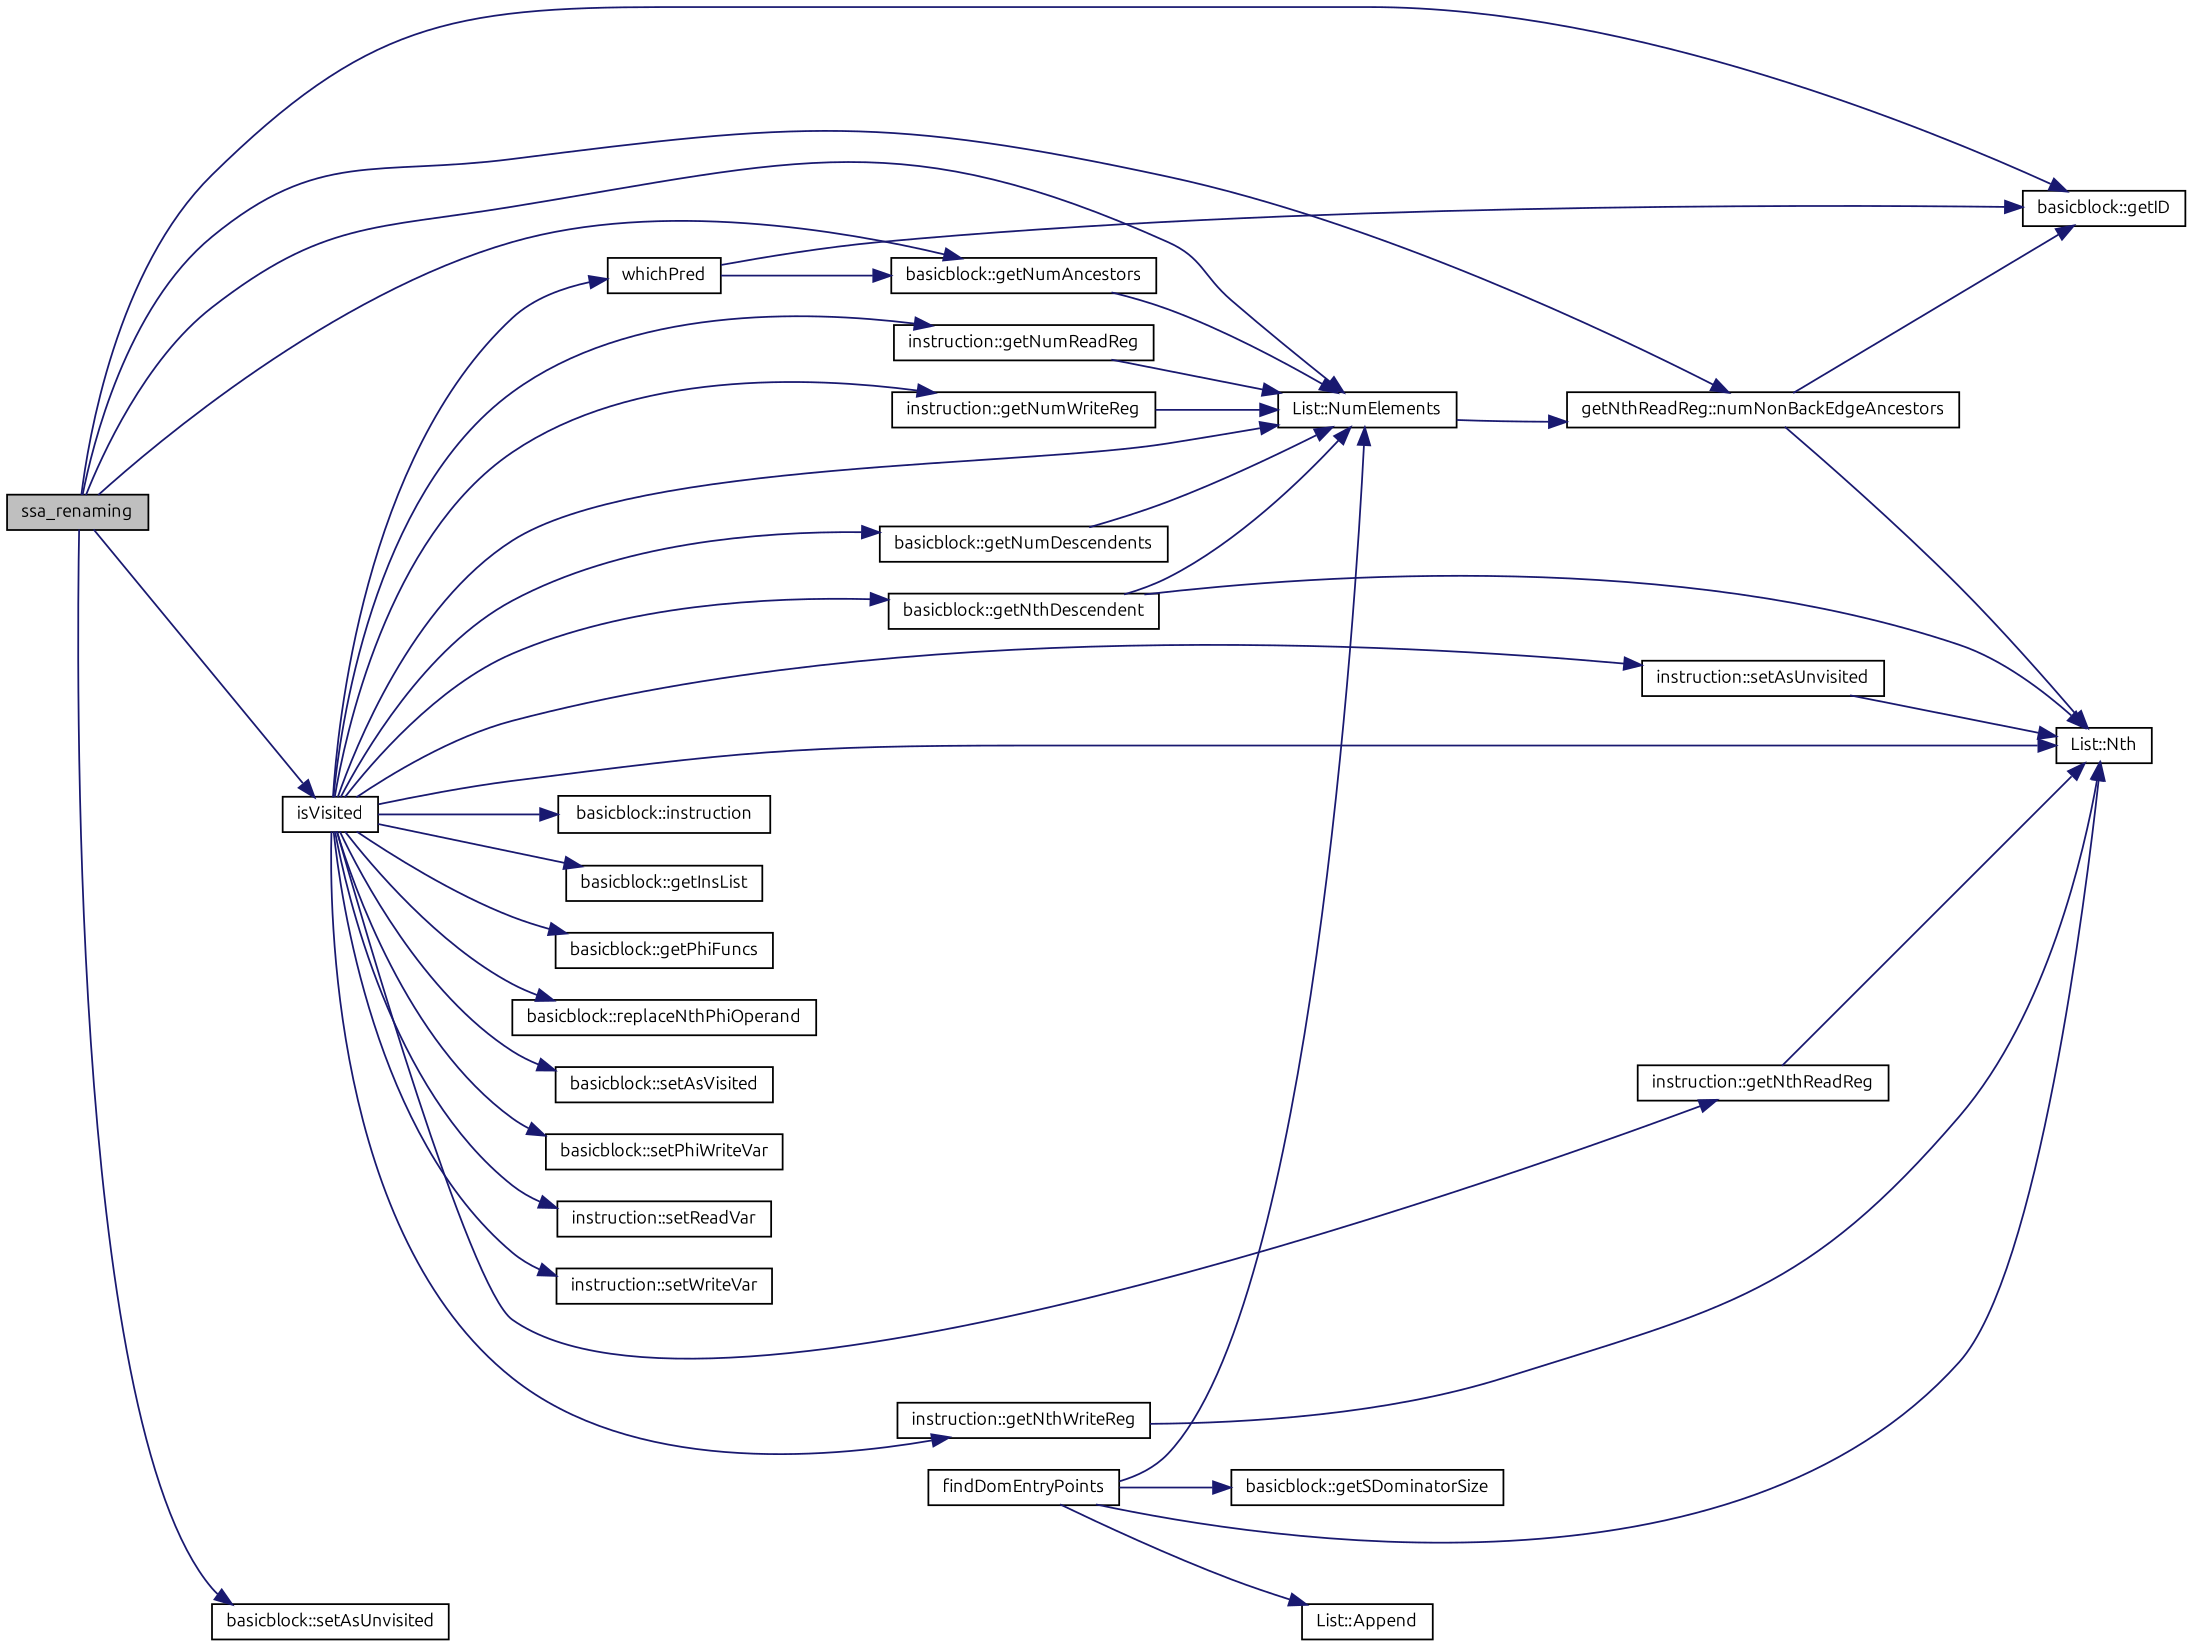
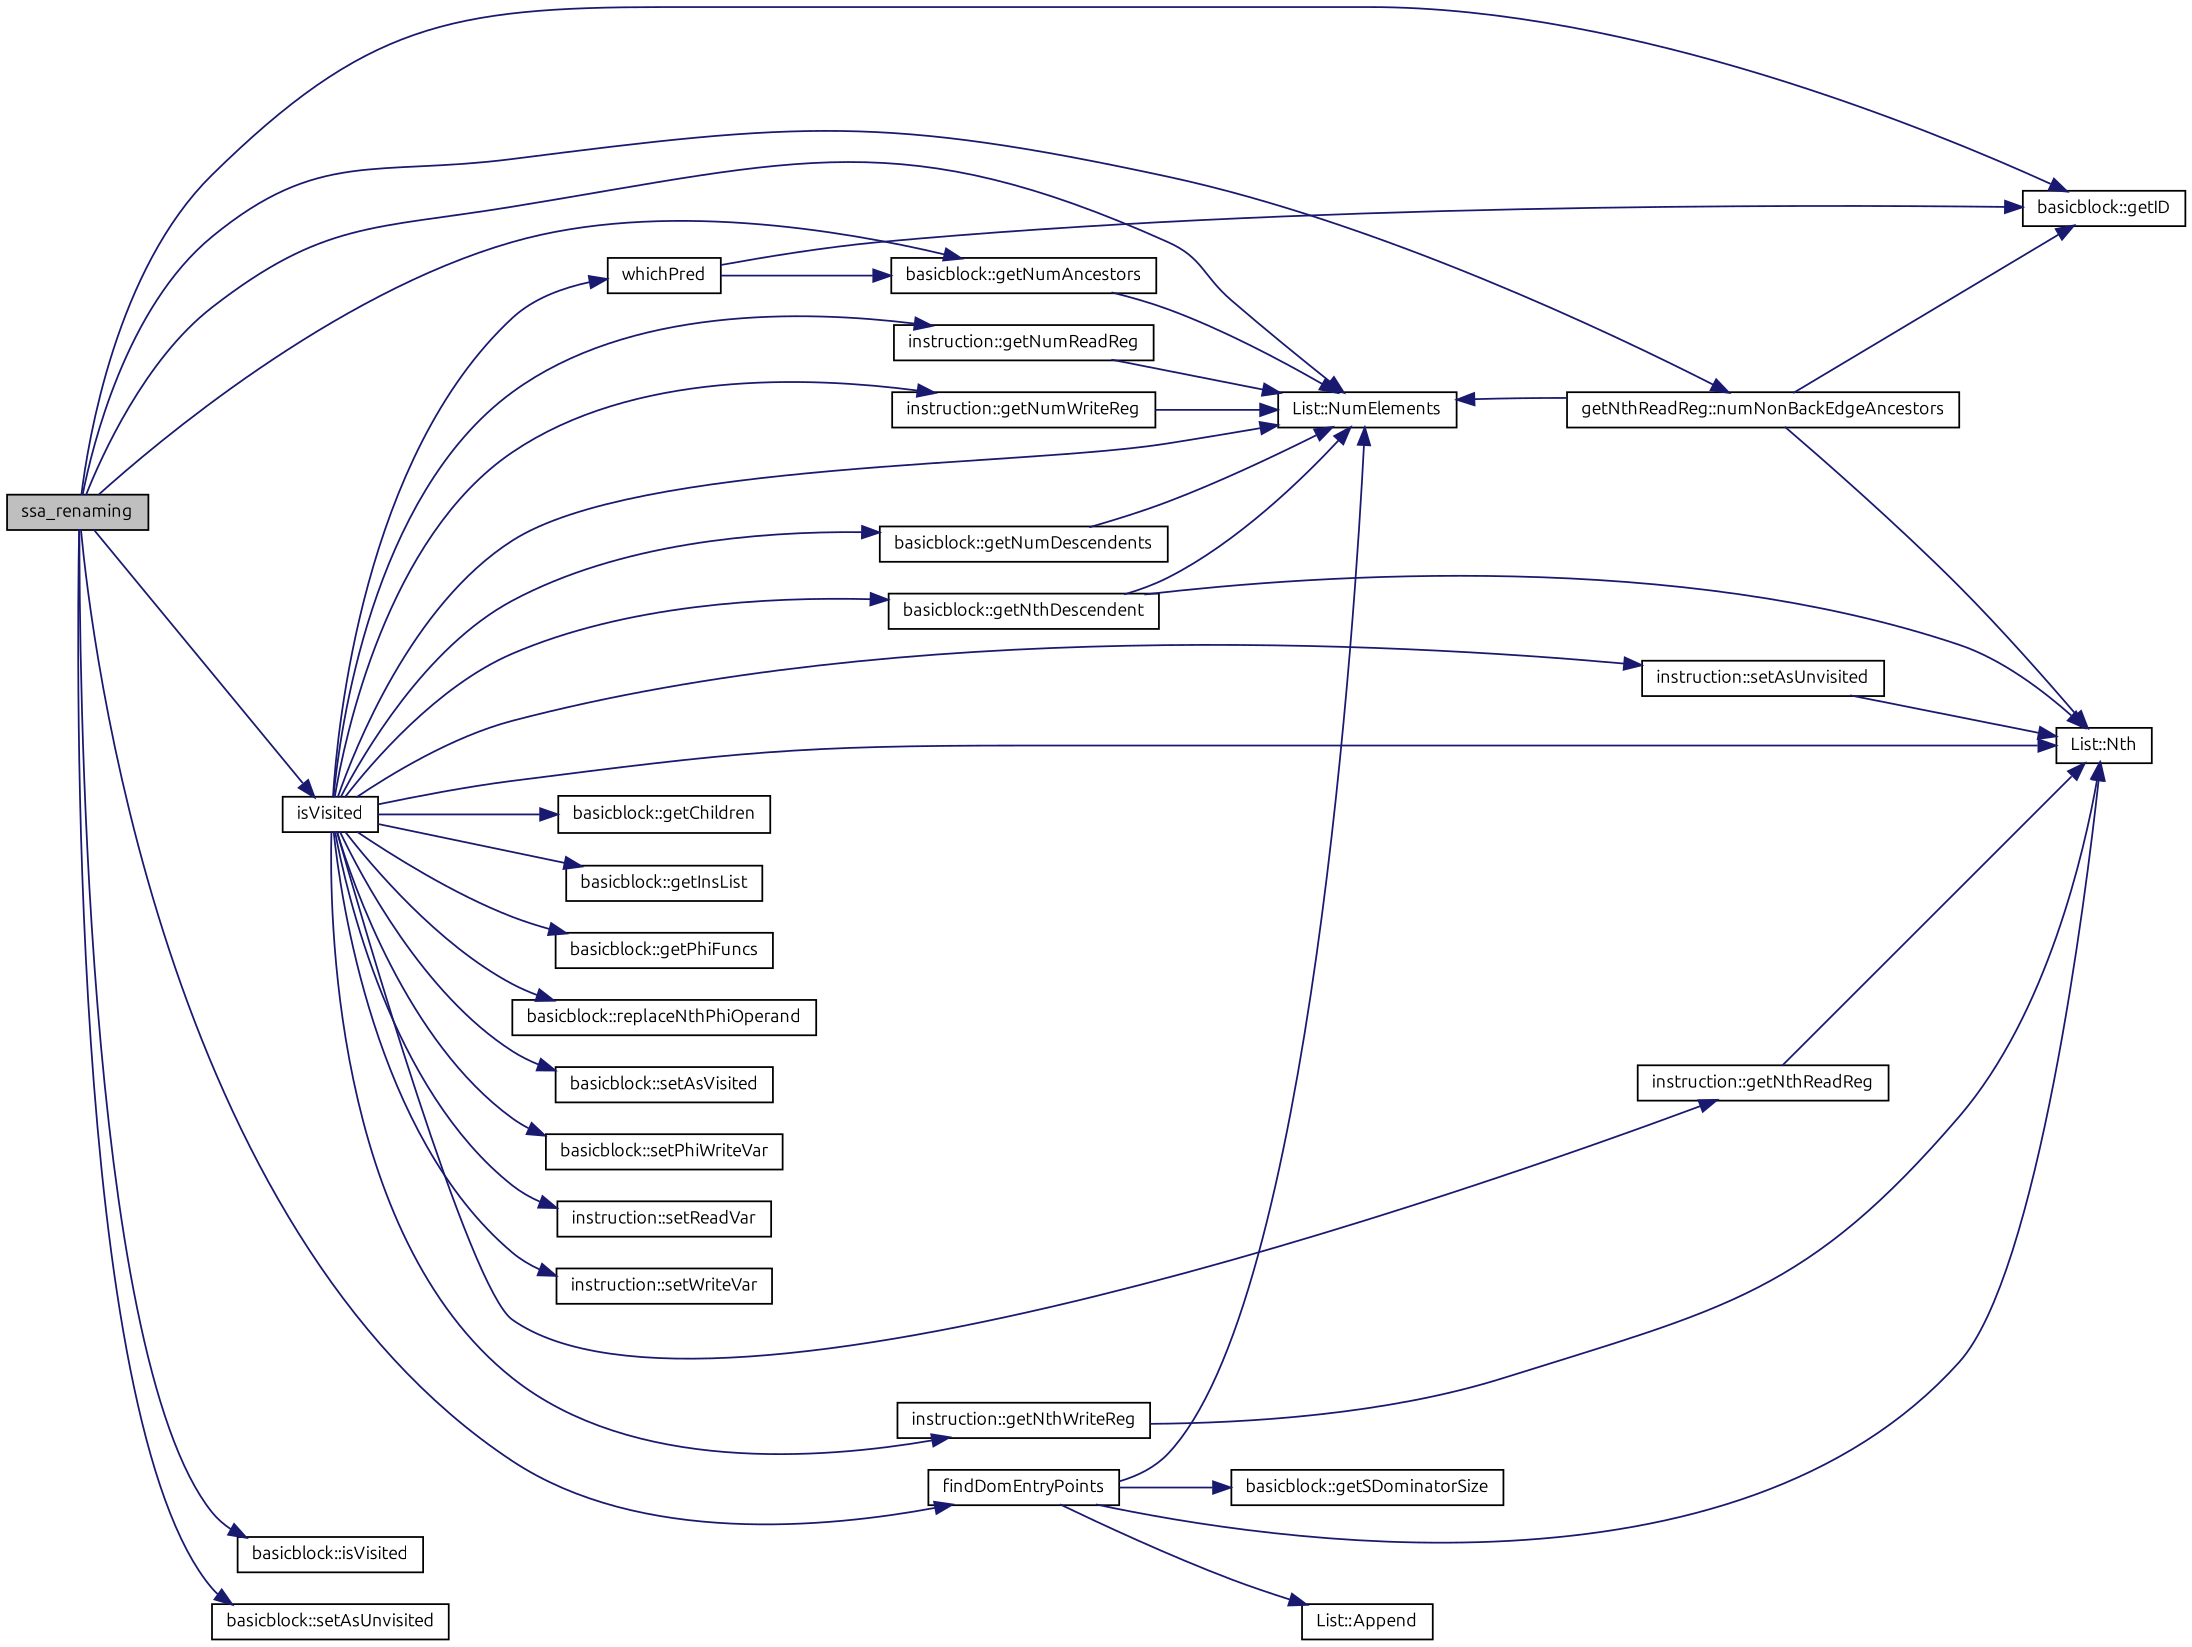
edge "List::NumElements" -> "getNthReadReg::numNonBackEdgeAncestors": reversed
node "basicblock::instruction": label "basicblock::instruction" -> "basicblock::getChildren"
edge "ssa_renaming" -> "findDomEntryPoints": added
node "basicblock::isVisited": added
